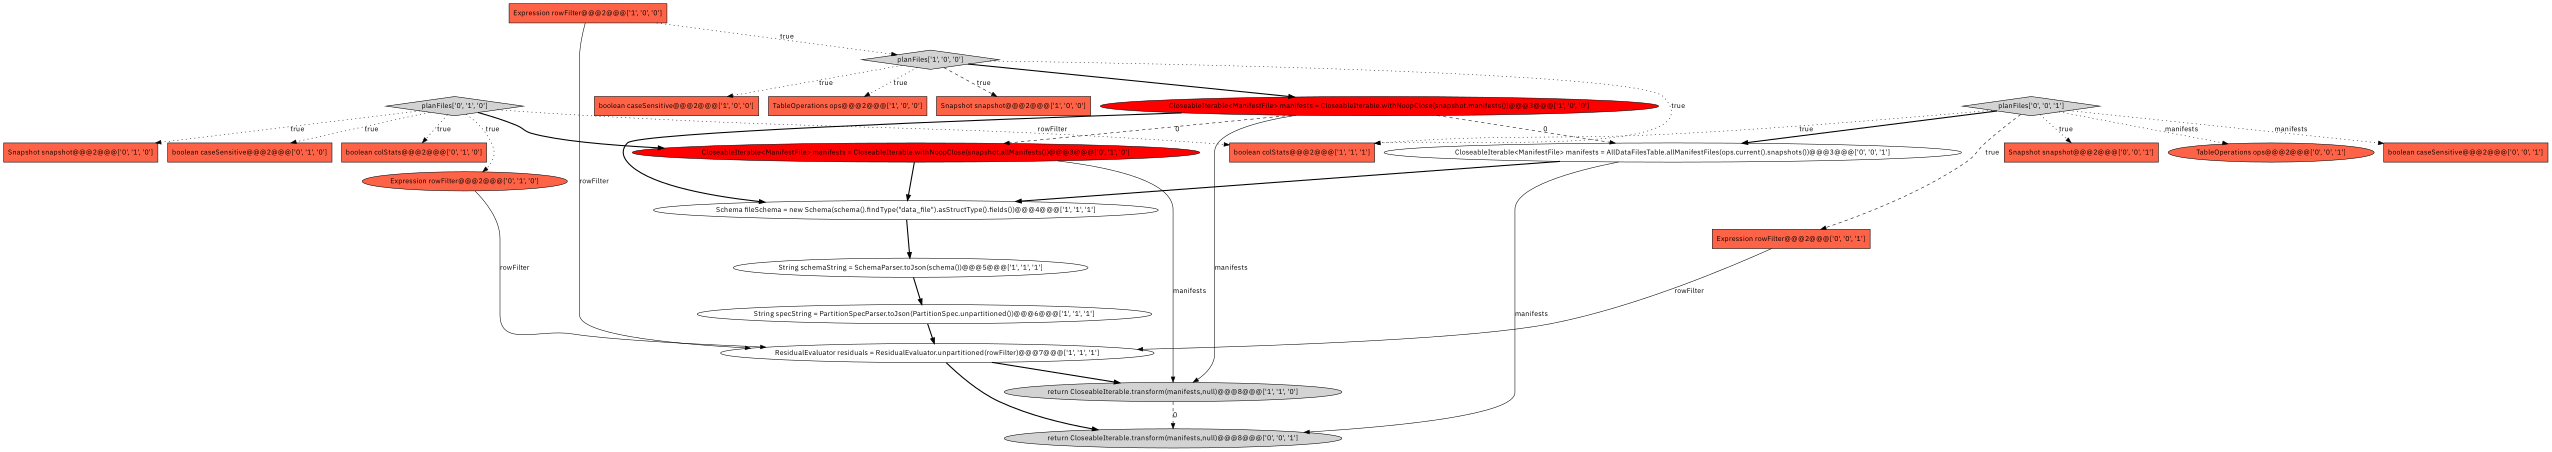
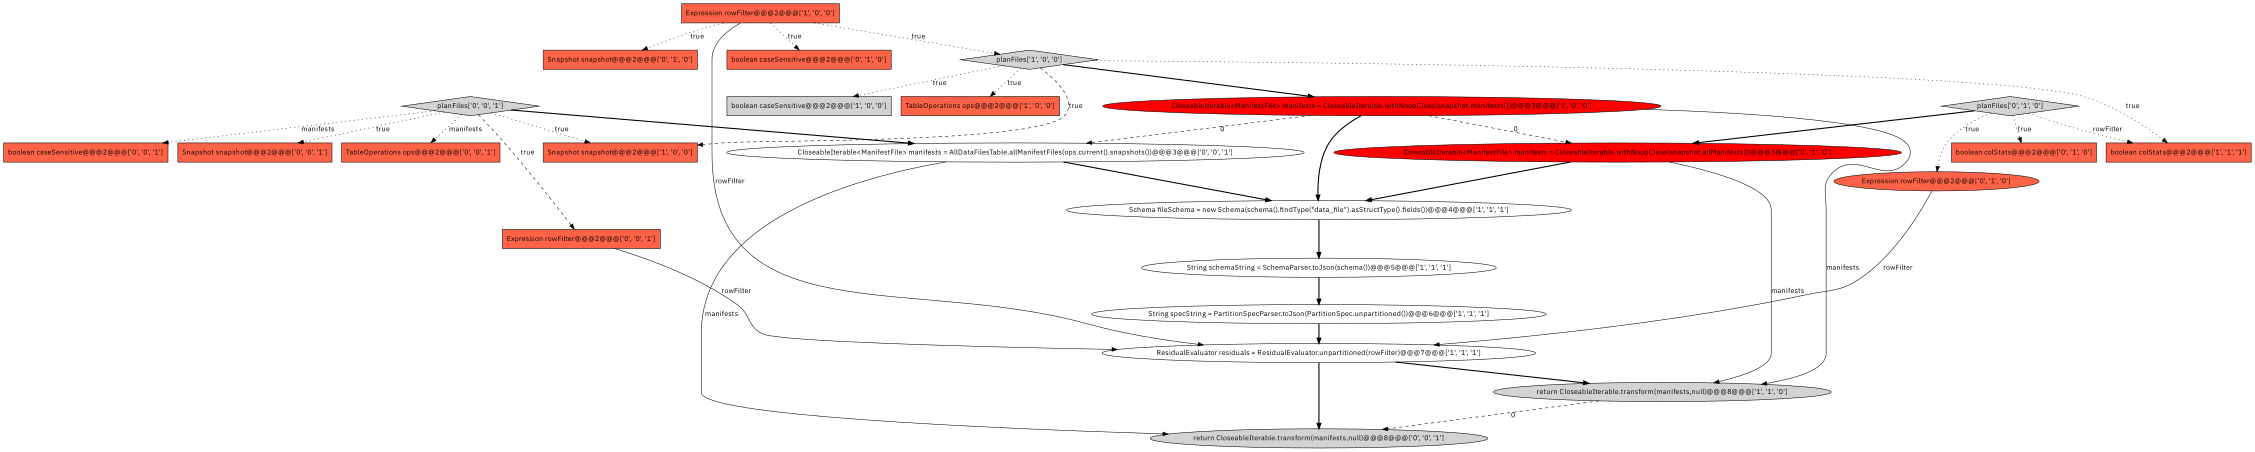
node "boolean caseSensitive@@@2@@@['1', '0', '0']": fillcolor tomato -> lightgray
edge "planFiles['0', '1', '0']" -> "Snapshot snapshot@@@2@@@['0', '1', '0']": now "Expression rowFilter@@@2@@@['1', '0', '0']" -> "Snapshot snapshot@@@2@@@['0', '1', '0']"
edge "planFiles['0', '1', '0']" -> "boolean caseSensitive@@@2@@@['0', '1', '0']": now "Expression rowFilter@@@2@@@['1', '0', '0']" -> "boolean caseSensitive@@@2@@@['0', '1', '0']"
edge "planFiles['0', '0', '1']" -> "boolean colStats@@@2@@@['1', '1', '1']": now "planFiles['0', '0', '1']" -> "Snapshot snapshot@@@2@@@['1', '0', '0']"
node "TableOperations ops@@@2@@@['0', '0', '1']": shape ellipse -> box
